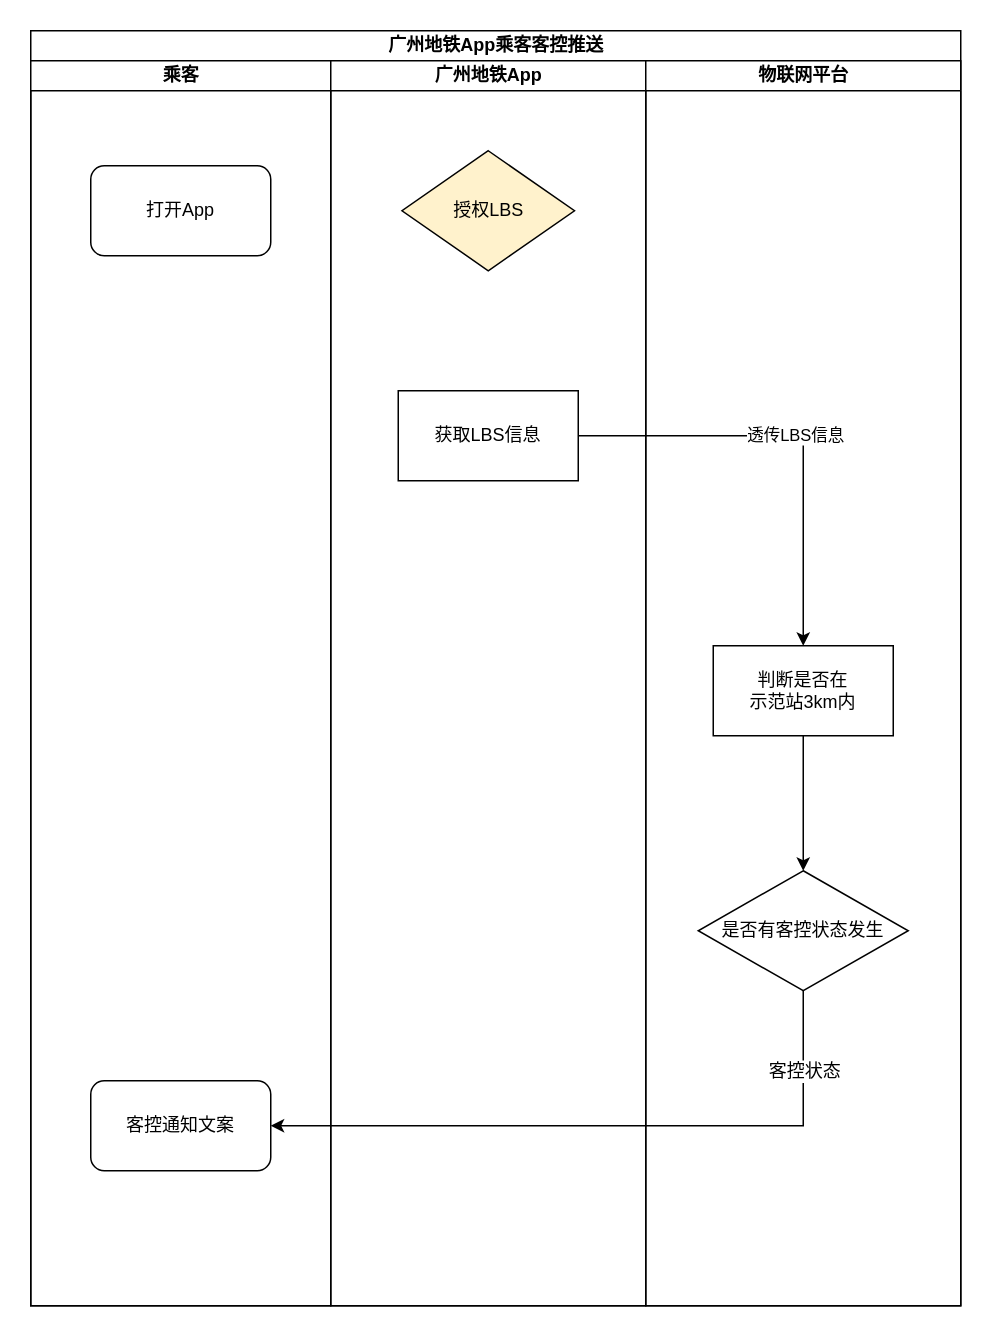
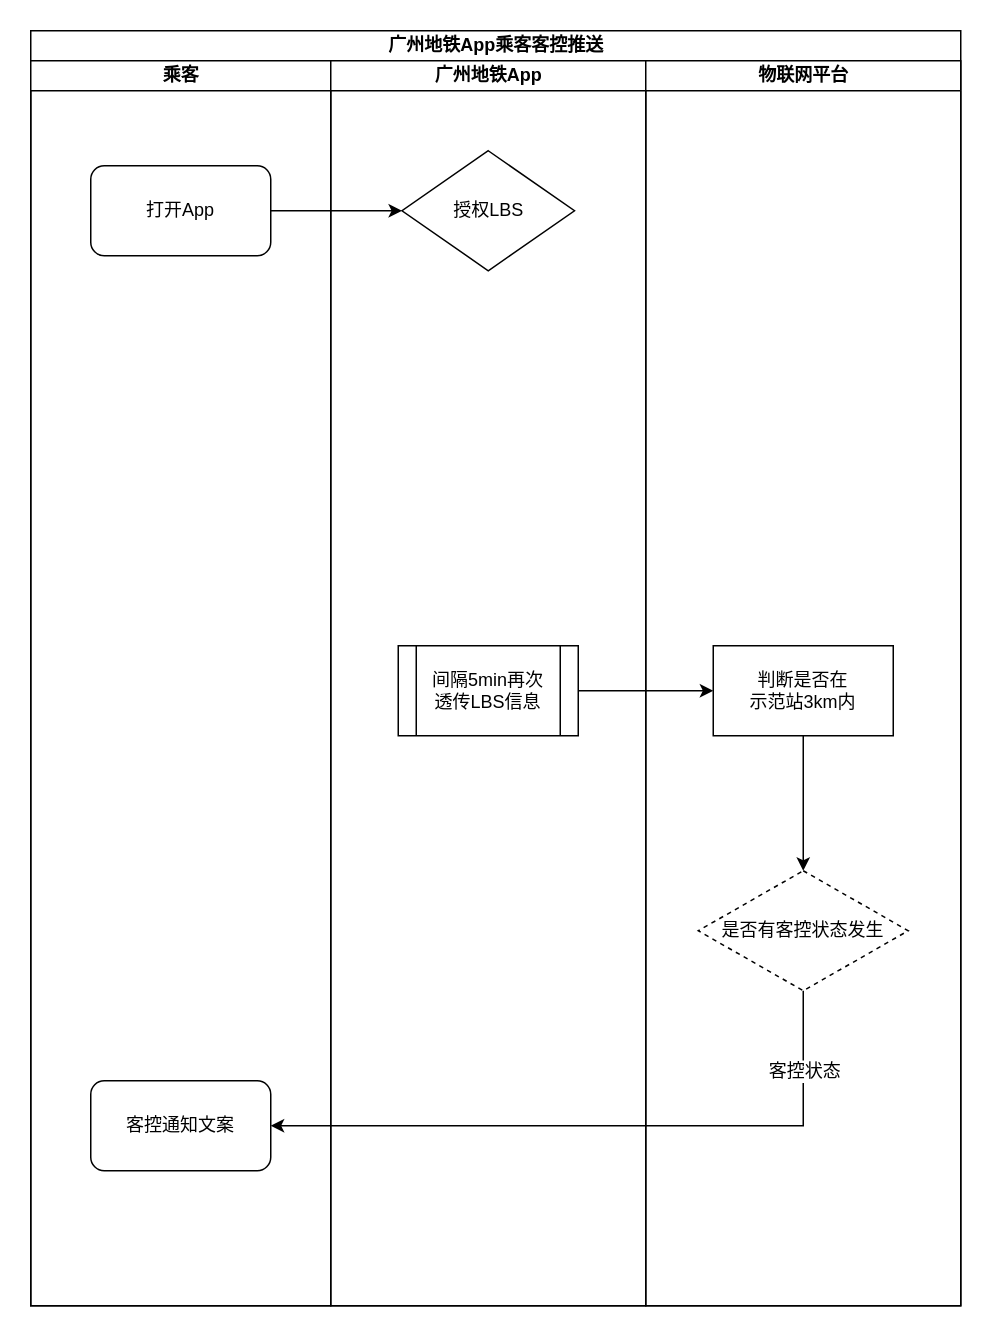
edge "打开App" -> "授权LBS": added
node "授权LBS": fillcolor #fff2cc -> #ffffff
node "获取LBS信息": removed
edge "获取LBS信息" -> "判断是否在 示范站3km内": removed, label "透传LBS信息"
node "间隔5min再次 透传LBS信息": added
edge "间隔5min再次 透传LBS信息" -> "判断是否在 示范站3km内": added
node "是否有客控状态发生": style solid -> dashed
